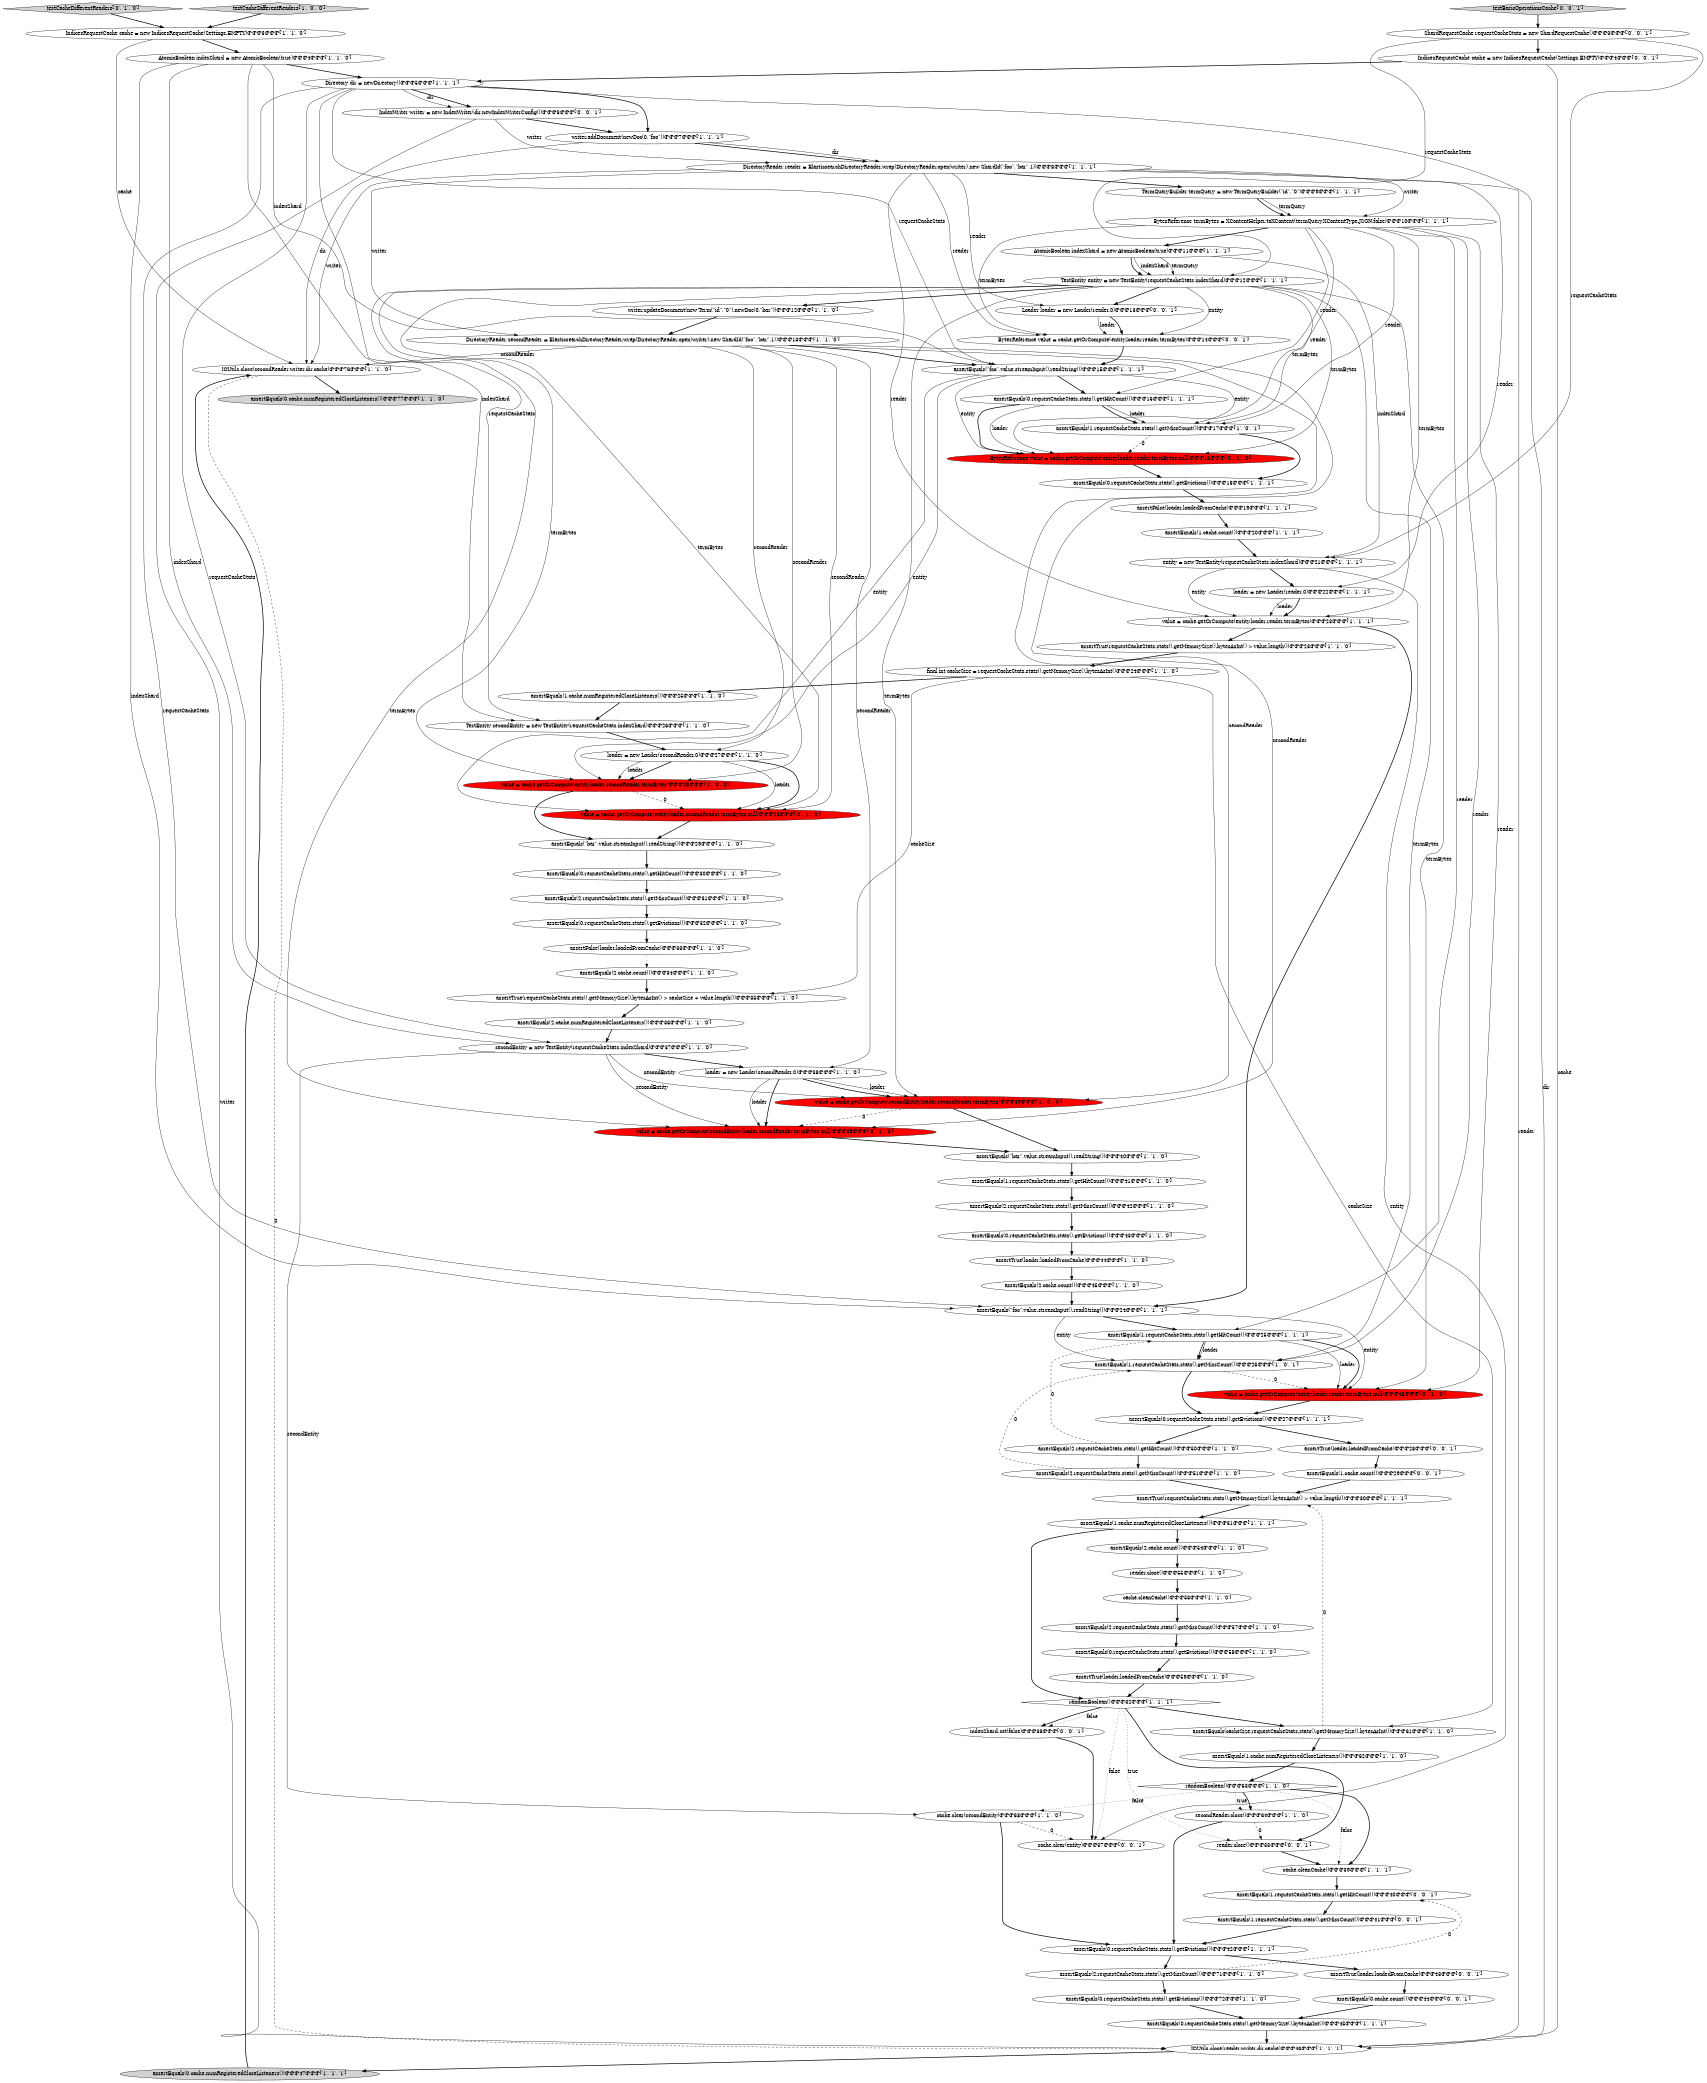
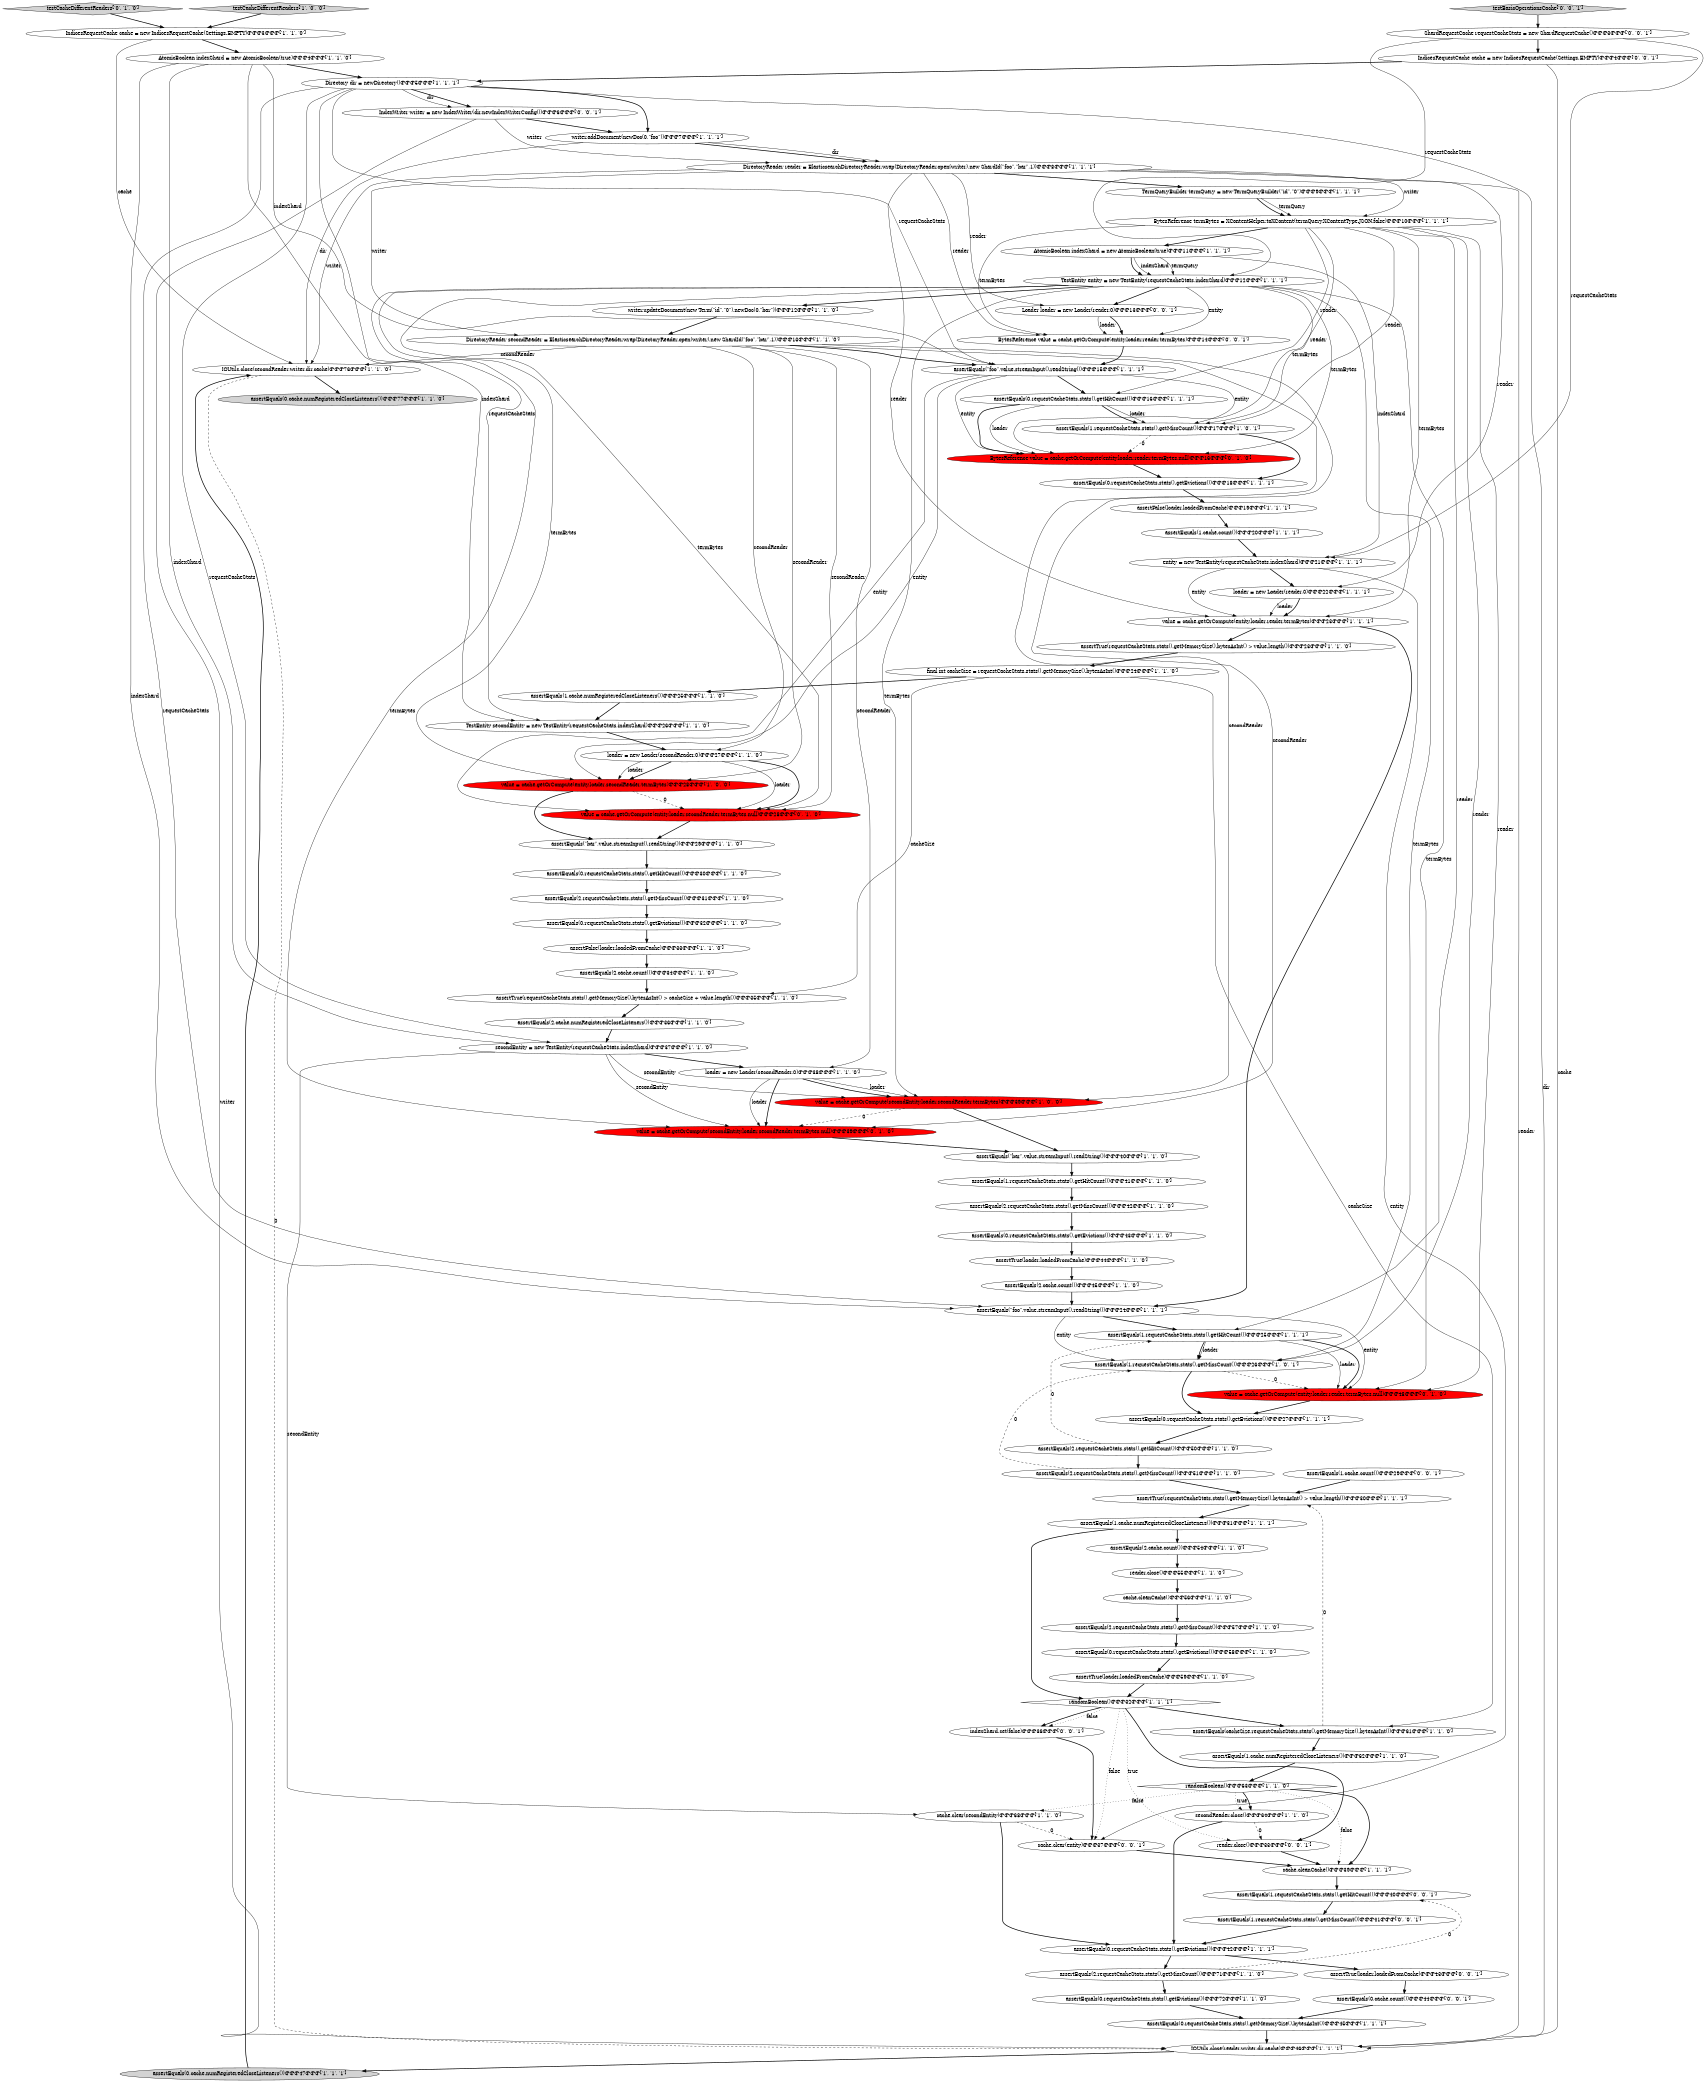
edge "assertFalse(loader.loadedFromCache)@@@33@@@['1', '1', '0']" -> "assertEquals(2,cache.count())@@@34@@@['1', '1', '0']": style dotted -> bold
node "assertTrue(loader.loadedFromCache)@@@28@@@['0', '0', '1']": removed
edge "cache.clear(entity)@@@37@@@['0', '0', '1']" -> "cache.cleanCache()@@@39@@@['1', '1', '1']": added
